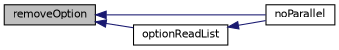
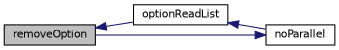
edge "noParallel" -> "removeOption": reversed
